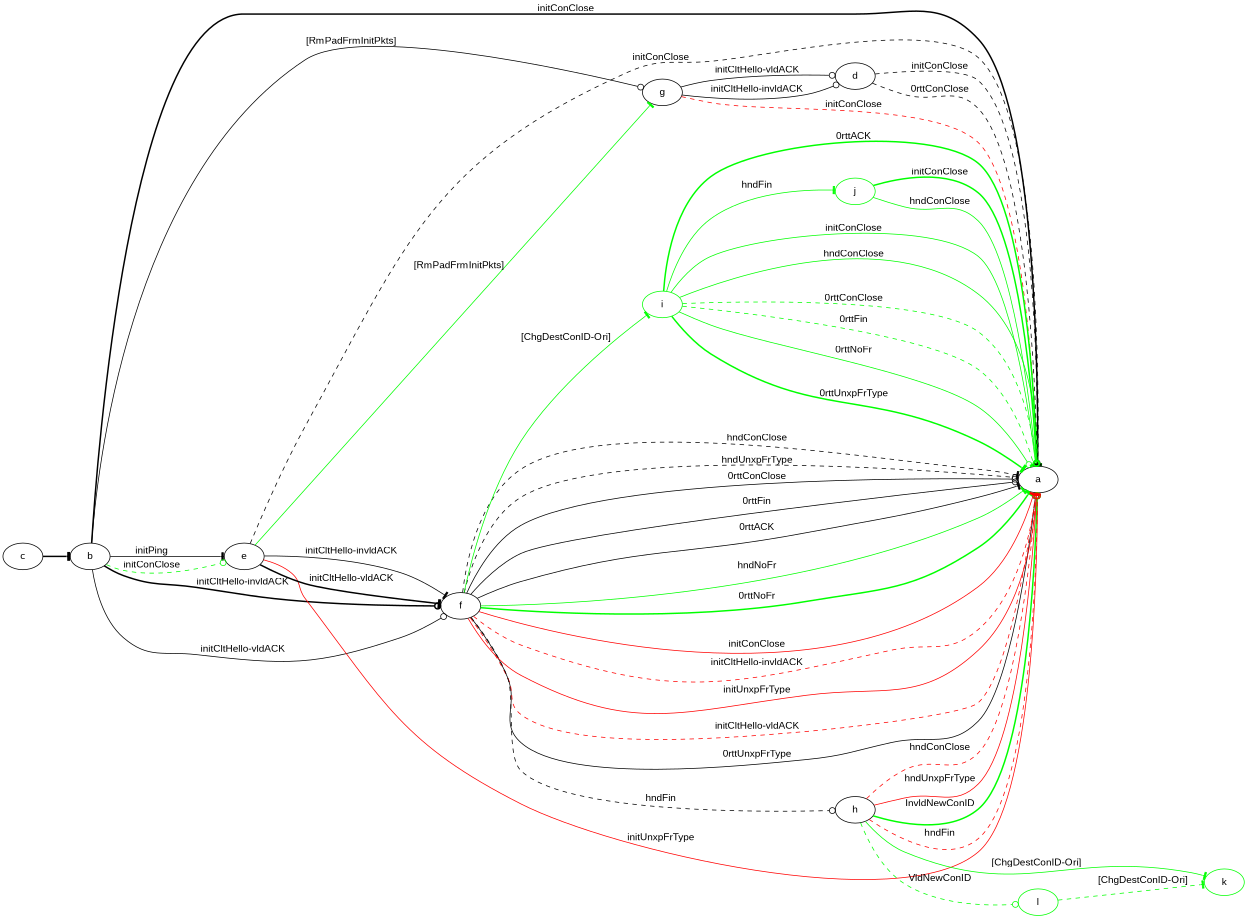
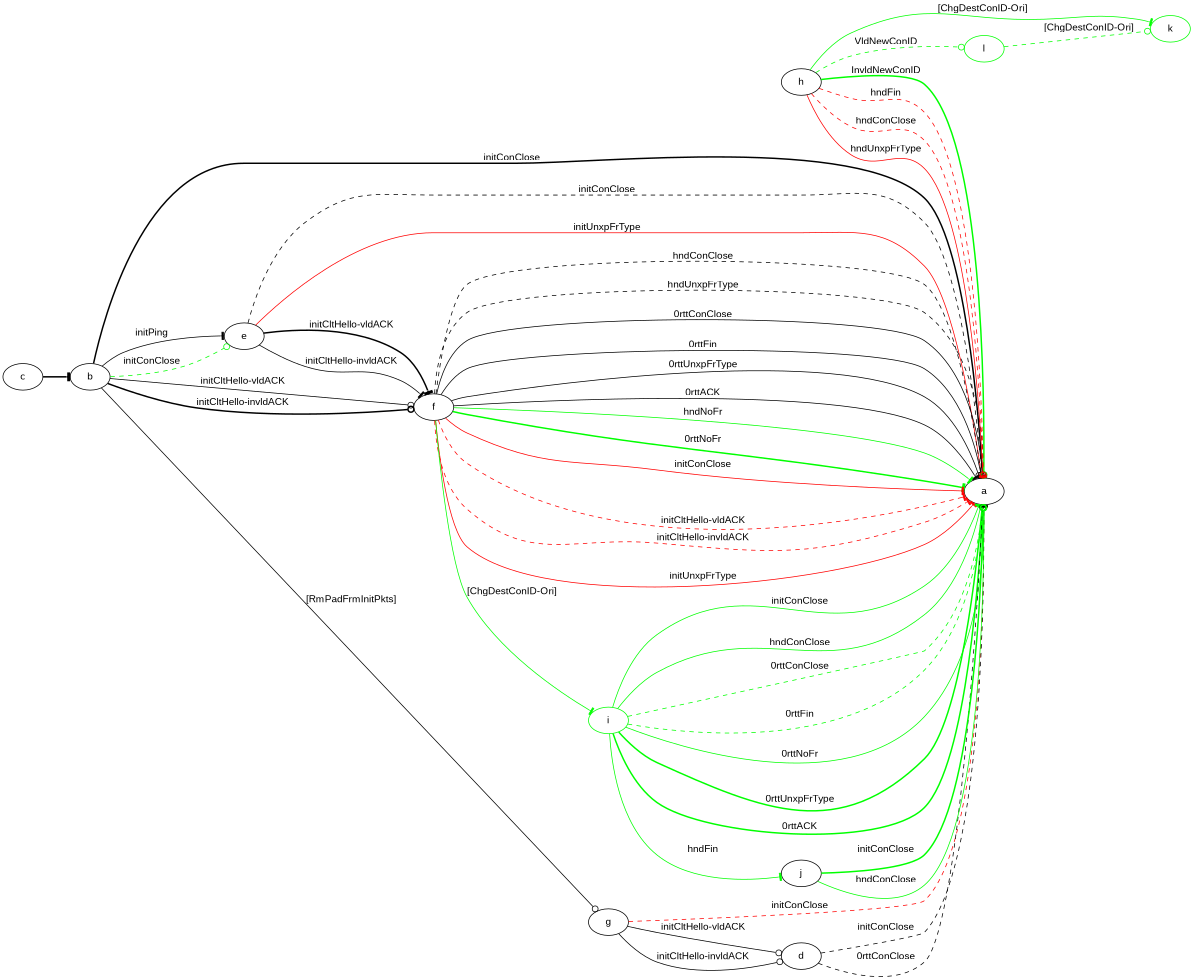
node "j": color green -> black
edge "e" -> "g": removed, label "[RmPadFrmInitPkts]"
edge "f" -> "h": removed, label "hndFin"
edge "l" -> "k": arrowhead tee -> odot
